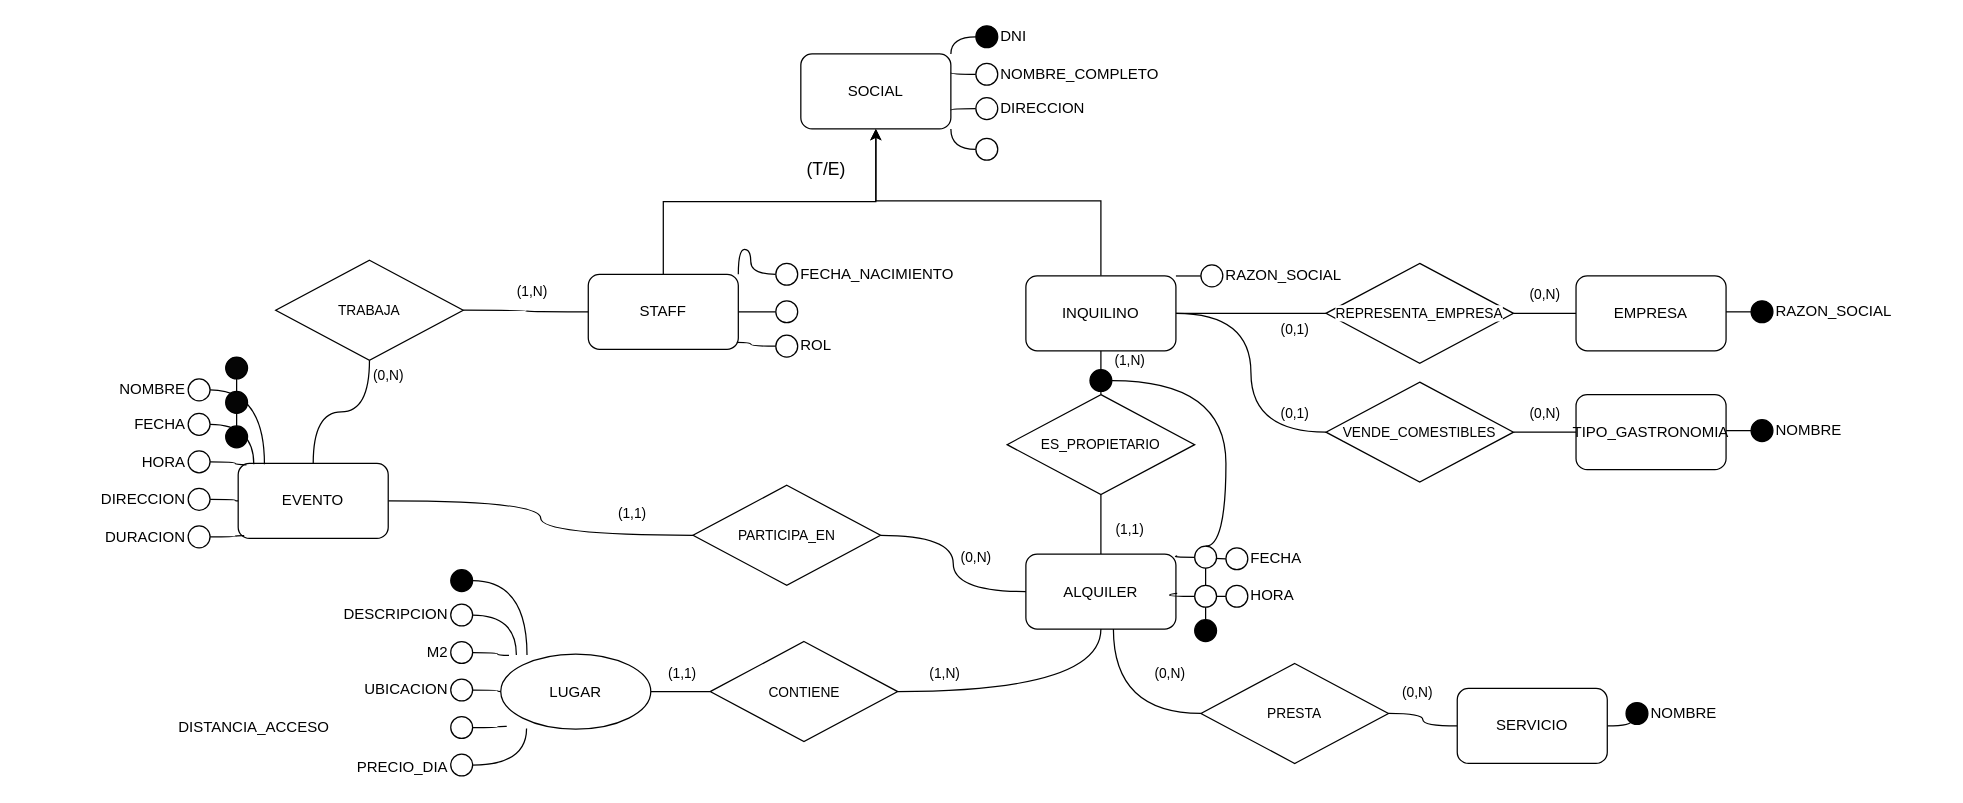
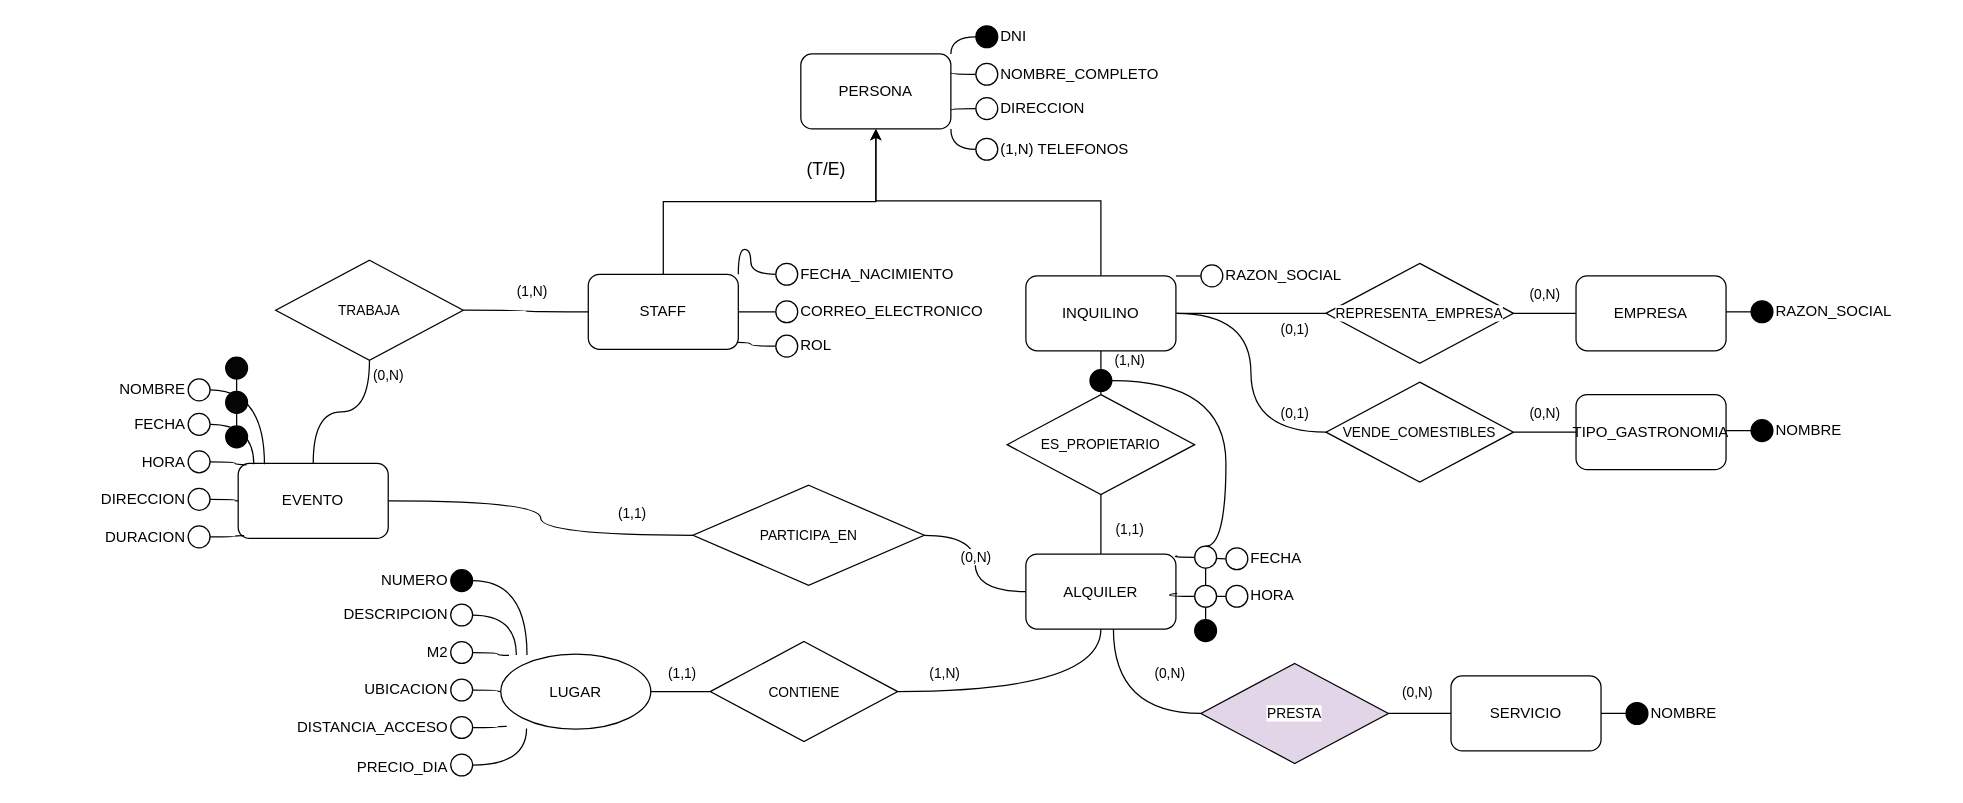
node "SOCIAL": label "SOCIAL" -> "PERSONA"
node "(1,N) TELEFONOS": added
node "CORREO_ELECTRONICO": added
node "PARTICIPA_EN": size 188x100 -> 231x100
node "NUMERO": added
node "PRESTA": fillcolor #ffffff -> #e1d5e7
node "SERVICIO": moved (1532, 726) -> (1526, 713)
node "DISTANCIA_ACCESO": moved (251, 727) -> (369, 727)
